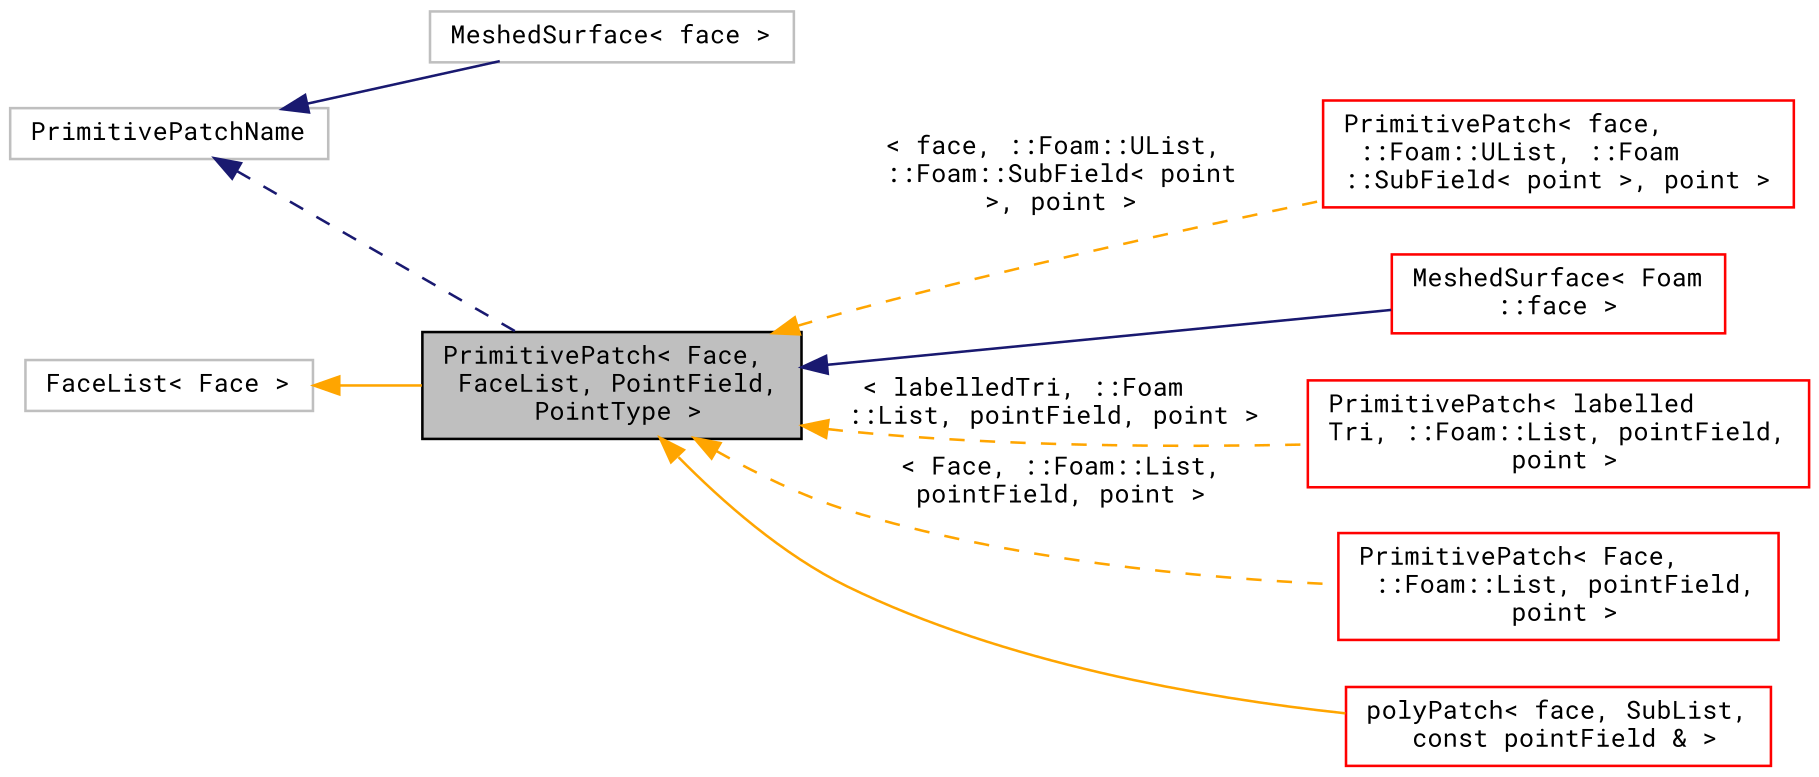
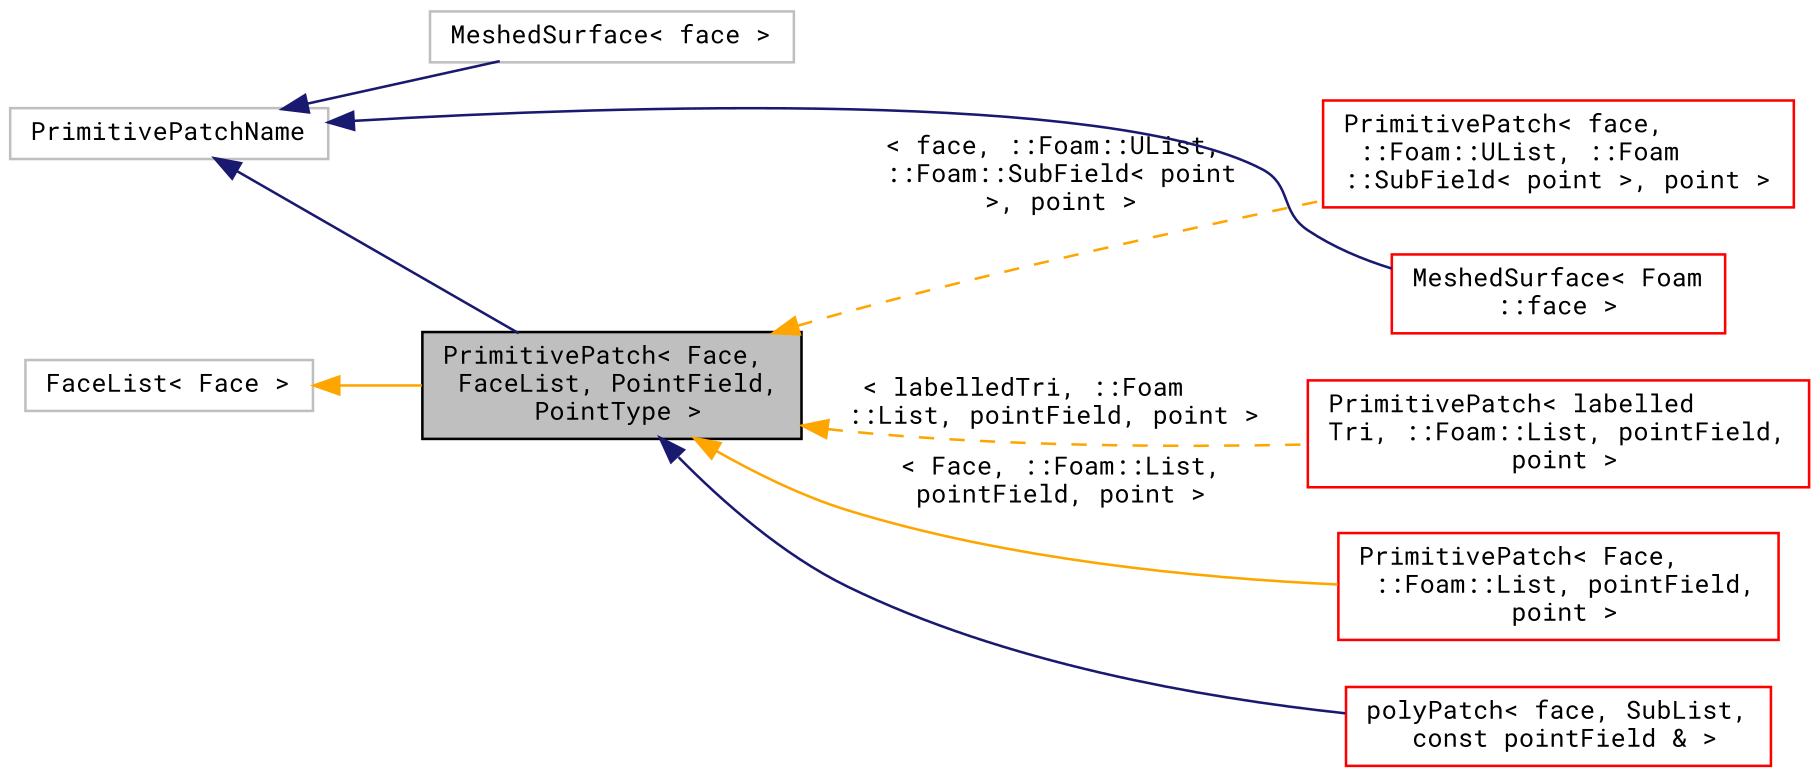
edge "PrimitivePatch< Face, FaceList, PointField, PointType >" -> "PrimitivePatchName": style dashed -> solid
edge "MeshedSurface< Foam ::face >" -> "PrimitivePatch< Face, FaceList, PointField, PointType >": now "MeshedSurface< Foam ::face >" -> "PrimitivePatchName"
edge "PrimitivePatch< Face, ::Foam::List, pointField, point >" -> "PrimitivePatch< Face, FaceList, PointField, PointType >": style dashed -> solid
edge "polyPatch< face, SubList, const pointField & >" -> "PrimitivePatch< Face, FaceList, PointField, PointType >": color orange -> midnightblue
